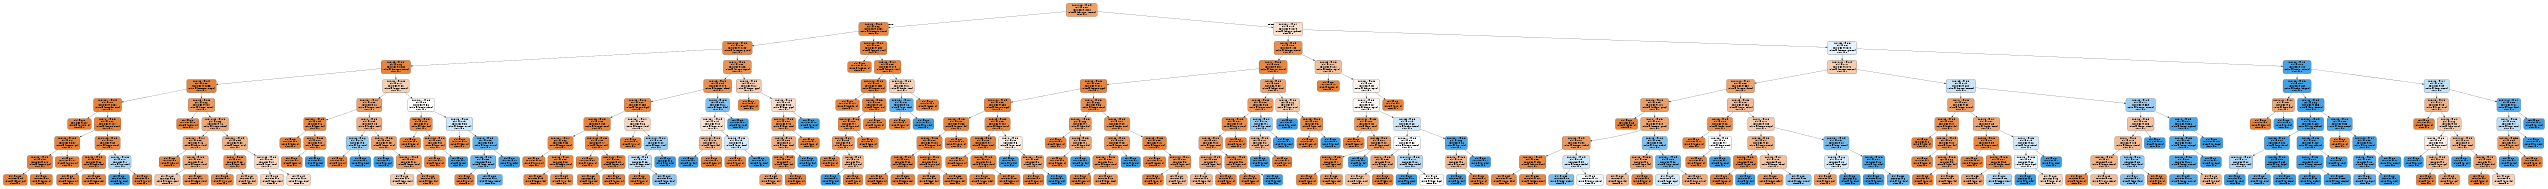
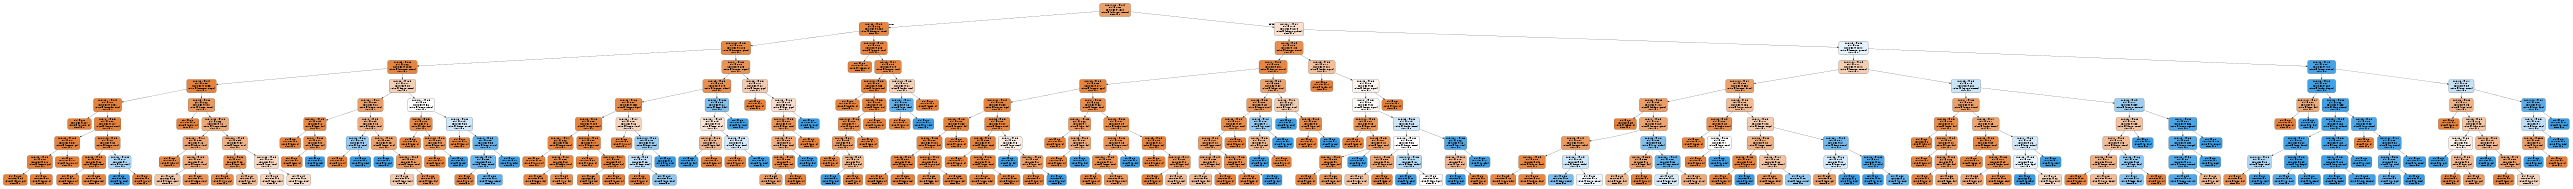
node "gini = 0.11 samples = 25 value = [2380, 150] class = 1": fillcolor #acd6f4 -> #e78945
node "gini = 0.17 samples = 3 value = [280, 30] class = 1": added
